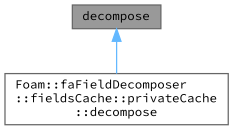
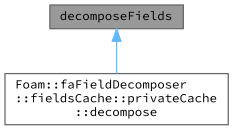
node "decompose": label "decompose" -> "decomposeFields"
